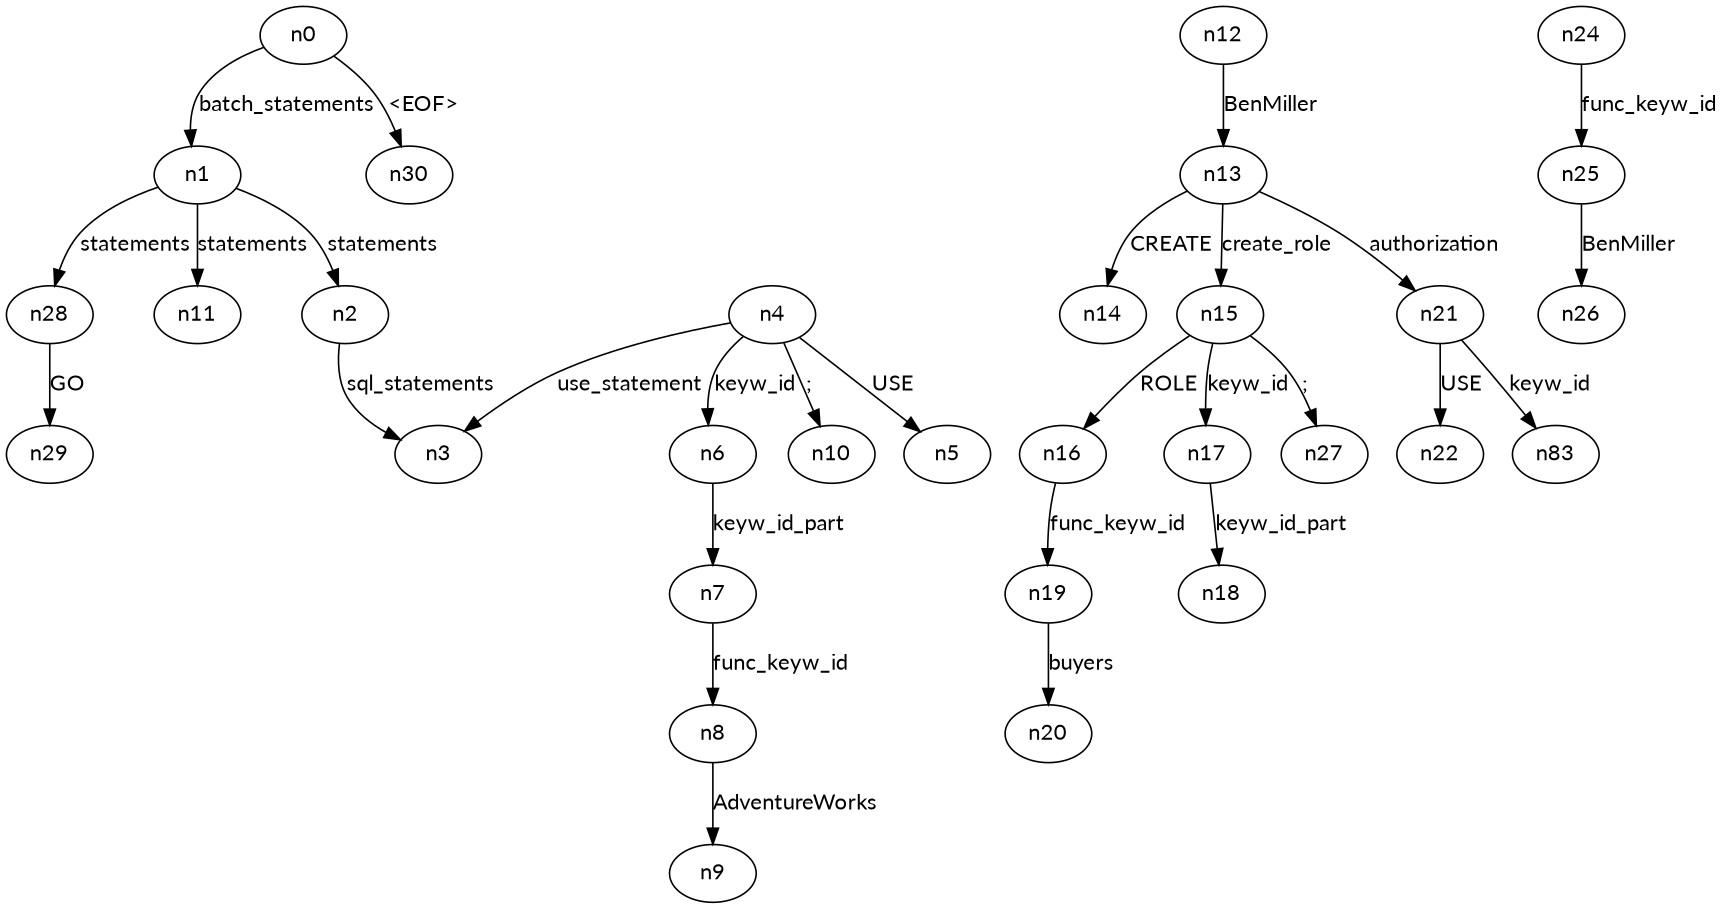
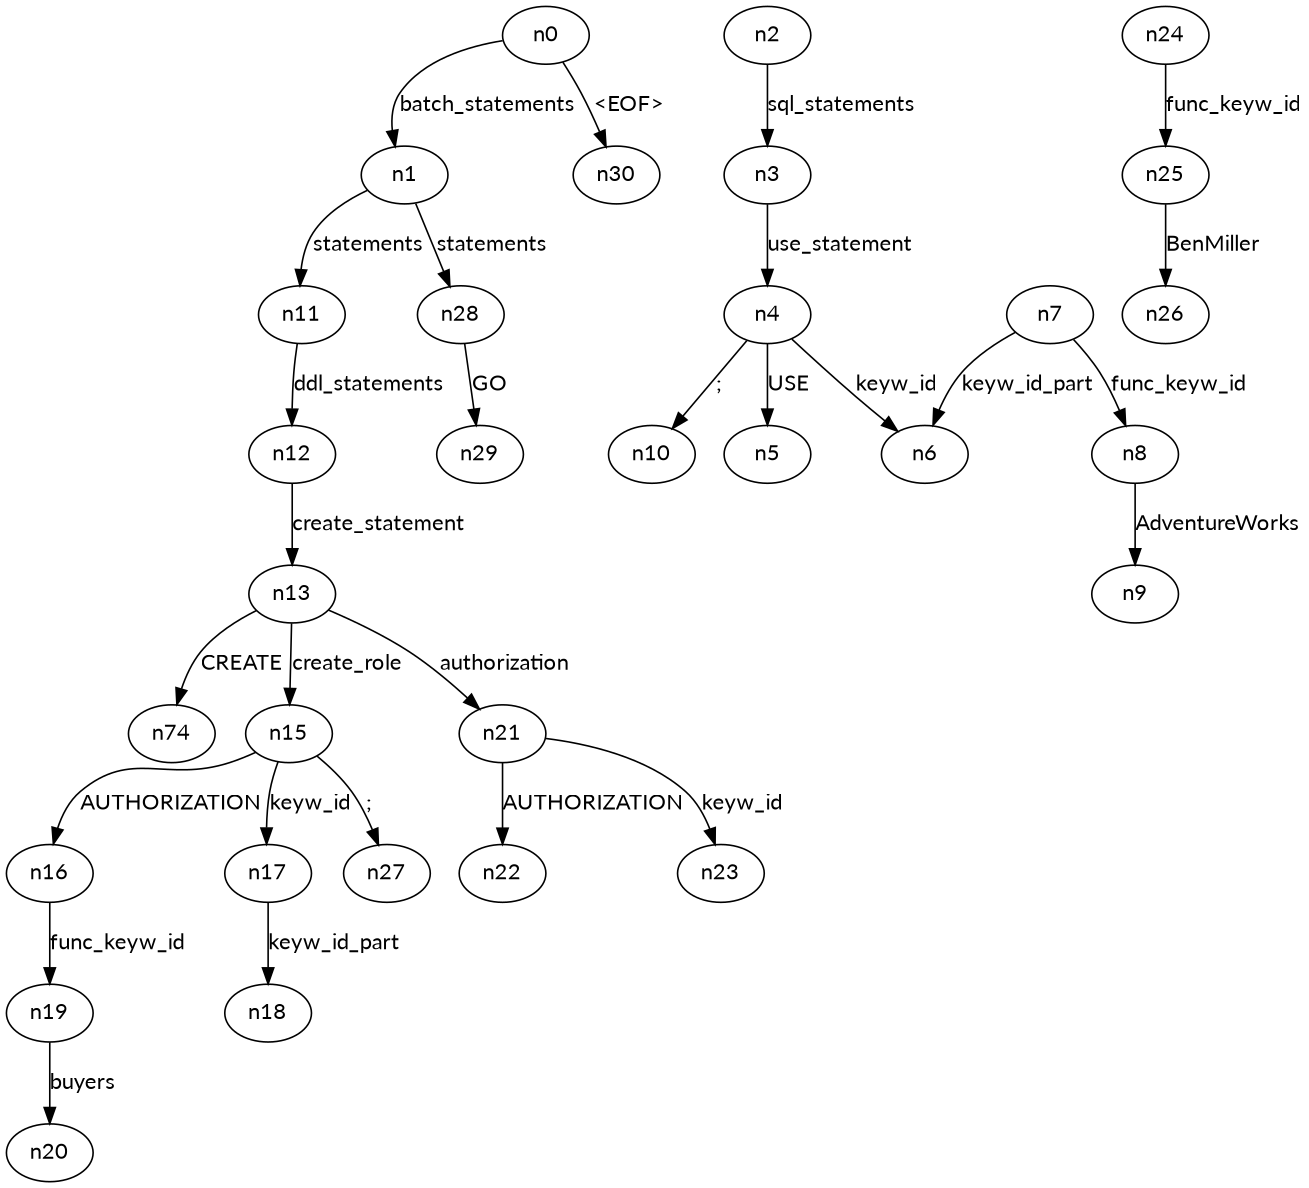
edge "n12" -> "n13": label "BenMiller" -> "create_statement"
edge "n1" -> "n2": removed, label "statements"
node "n14": label "n14" -> "n74"
edge "n4" -> "n3": reversed
edge "n11" -> "n12": added, label "ddl_statements"
edge "n15" -> "n16": label "ROLE" -> "AUTHORIZATION"
edge "n21" -> "n22": label "USE" -> "AUTHORIZATION"
node "n83": label "n83" -> "n23"
edge "n6" -> "n7": reversed
